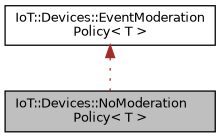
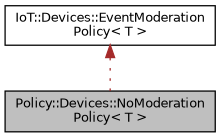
node "IoT::Devices::NoModeration Policy< T >": label "IoT::Devices::NoModeration Policy< T >" -> "Policy::Devices::NoModeration Policy< T >"
